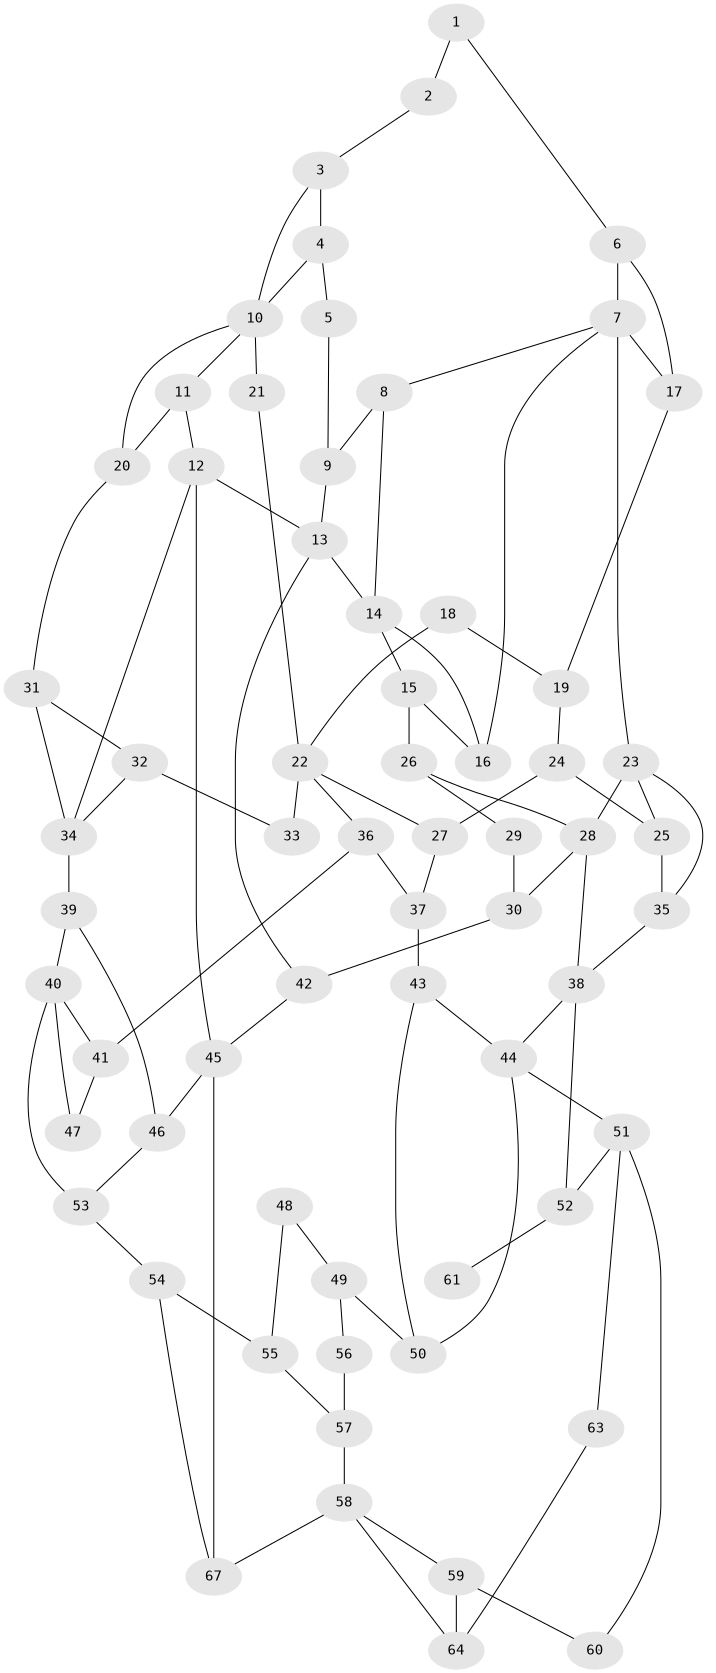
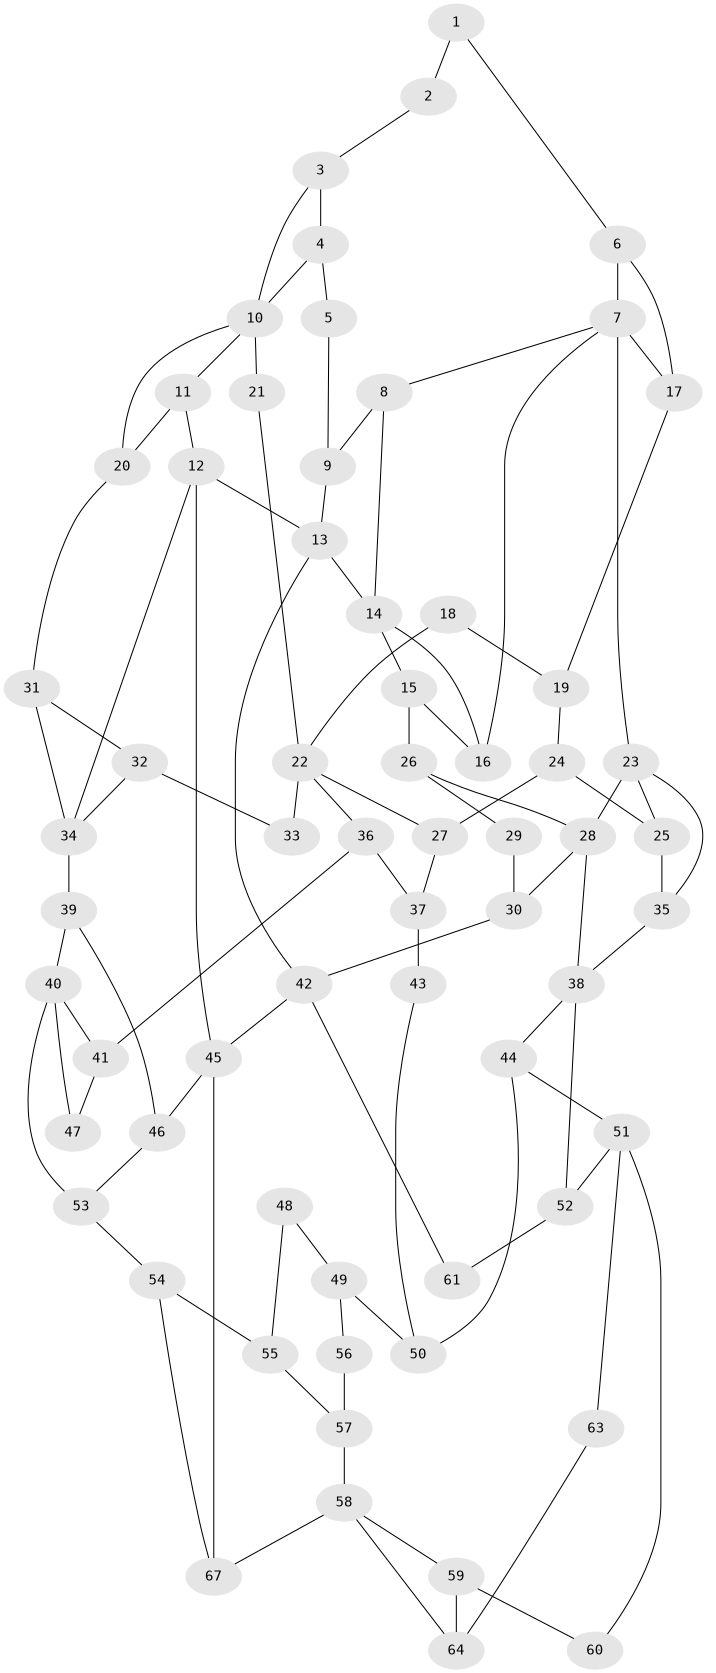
edge "43" -- "44": removed
edge "42" -- "61": added
